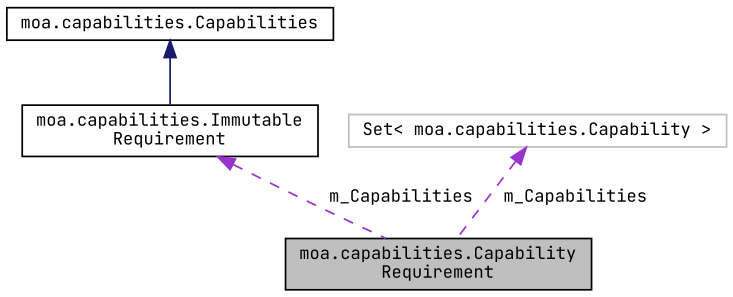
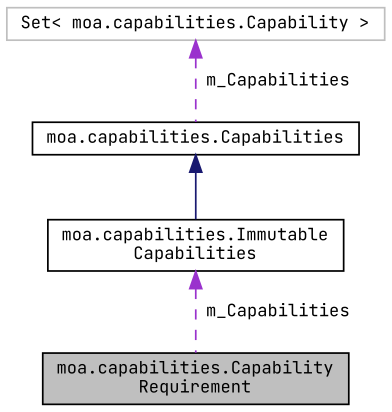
node "moa.capabilities.Immutable Requirement": label "moa.capabilities.Immutable Requirement" -> "moa.capabilities.Immutable Capabilities"
edge "moa.capabilities.Capability Requirement" -> "Set< moa.capabilities.Capability >": now "moa.capabilities.Capabilities" -> "Set< moa.capabilities.Capability >"
